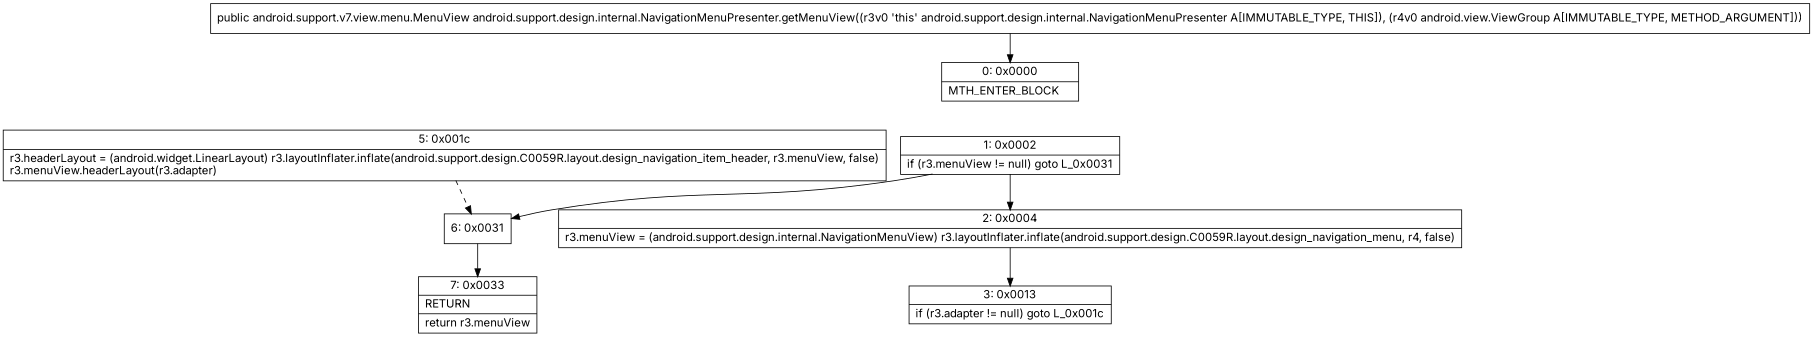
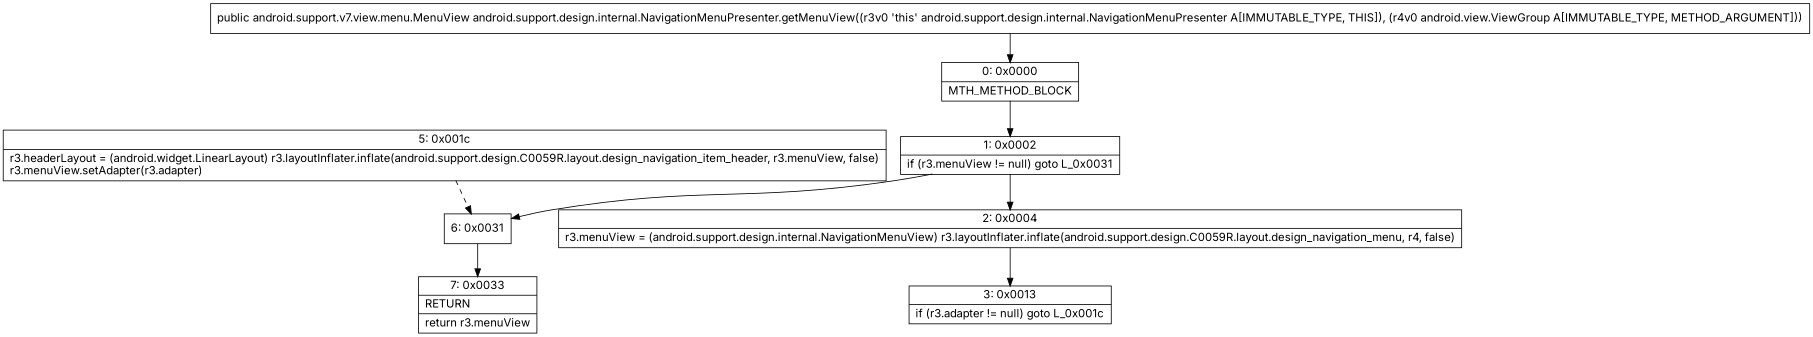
node "0: 0x0000": text "MTH_ENTER_BLOCK" -> "MTH_METHOD_BLOCK"
edge "0: 0x0000" -> "1: 0x0002": added
node "5: 0x001c": text "r3.menuView.headerLayout(r3.adapter)" -> "r3.menuView.setAdapter(r3.adapter)"
